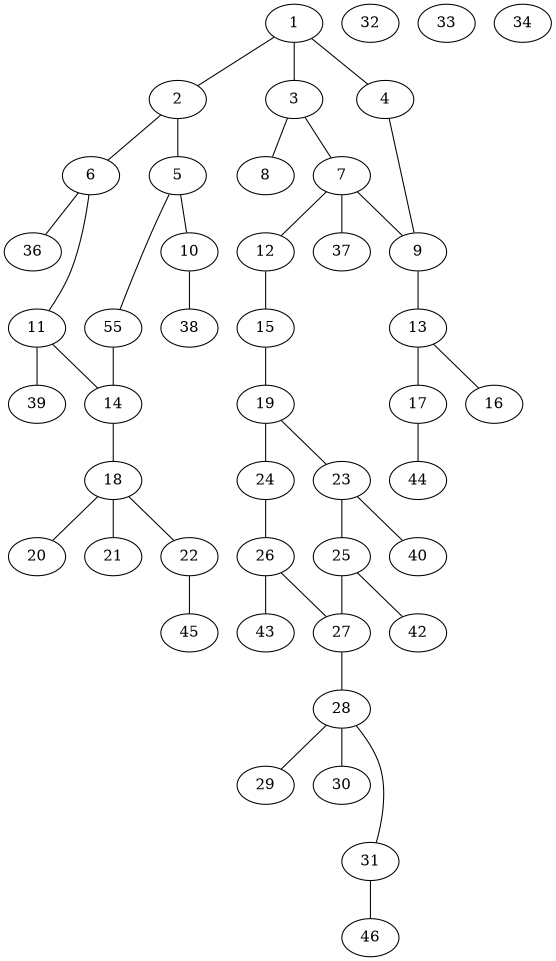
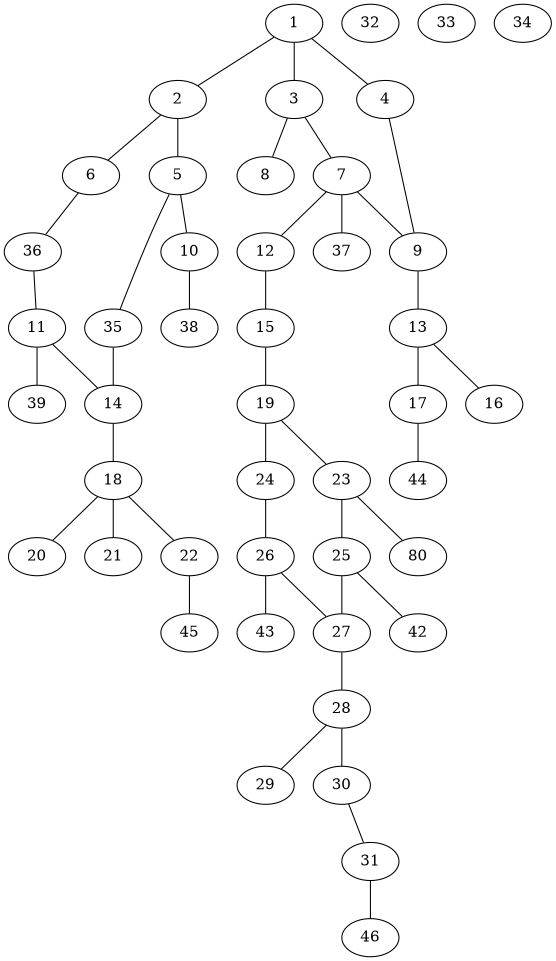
edge "6" -- "11": now "36" -- "11"
node "55": label "55" -> "35"
node "40": label "40" -> "80"
edge "28" -- "31": now "30" -- "31"
